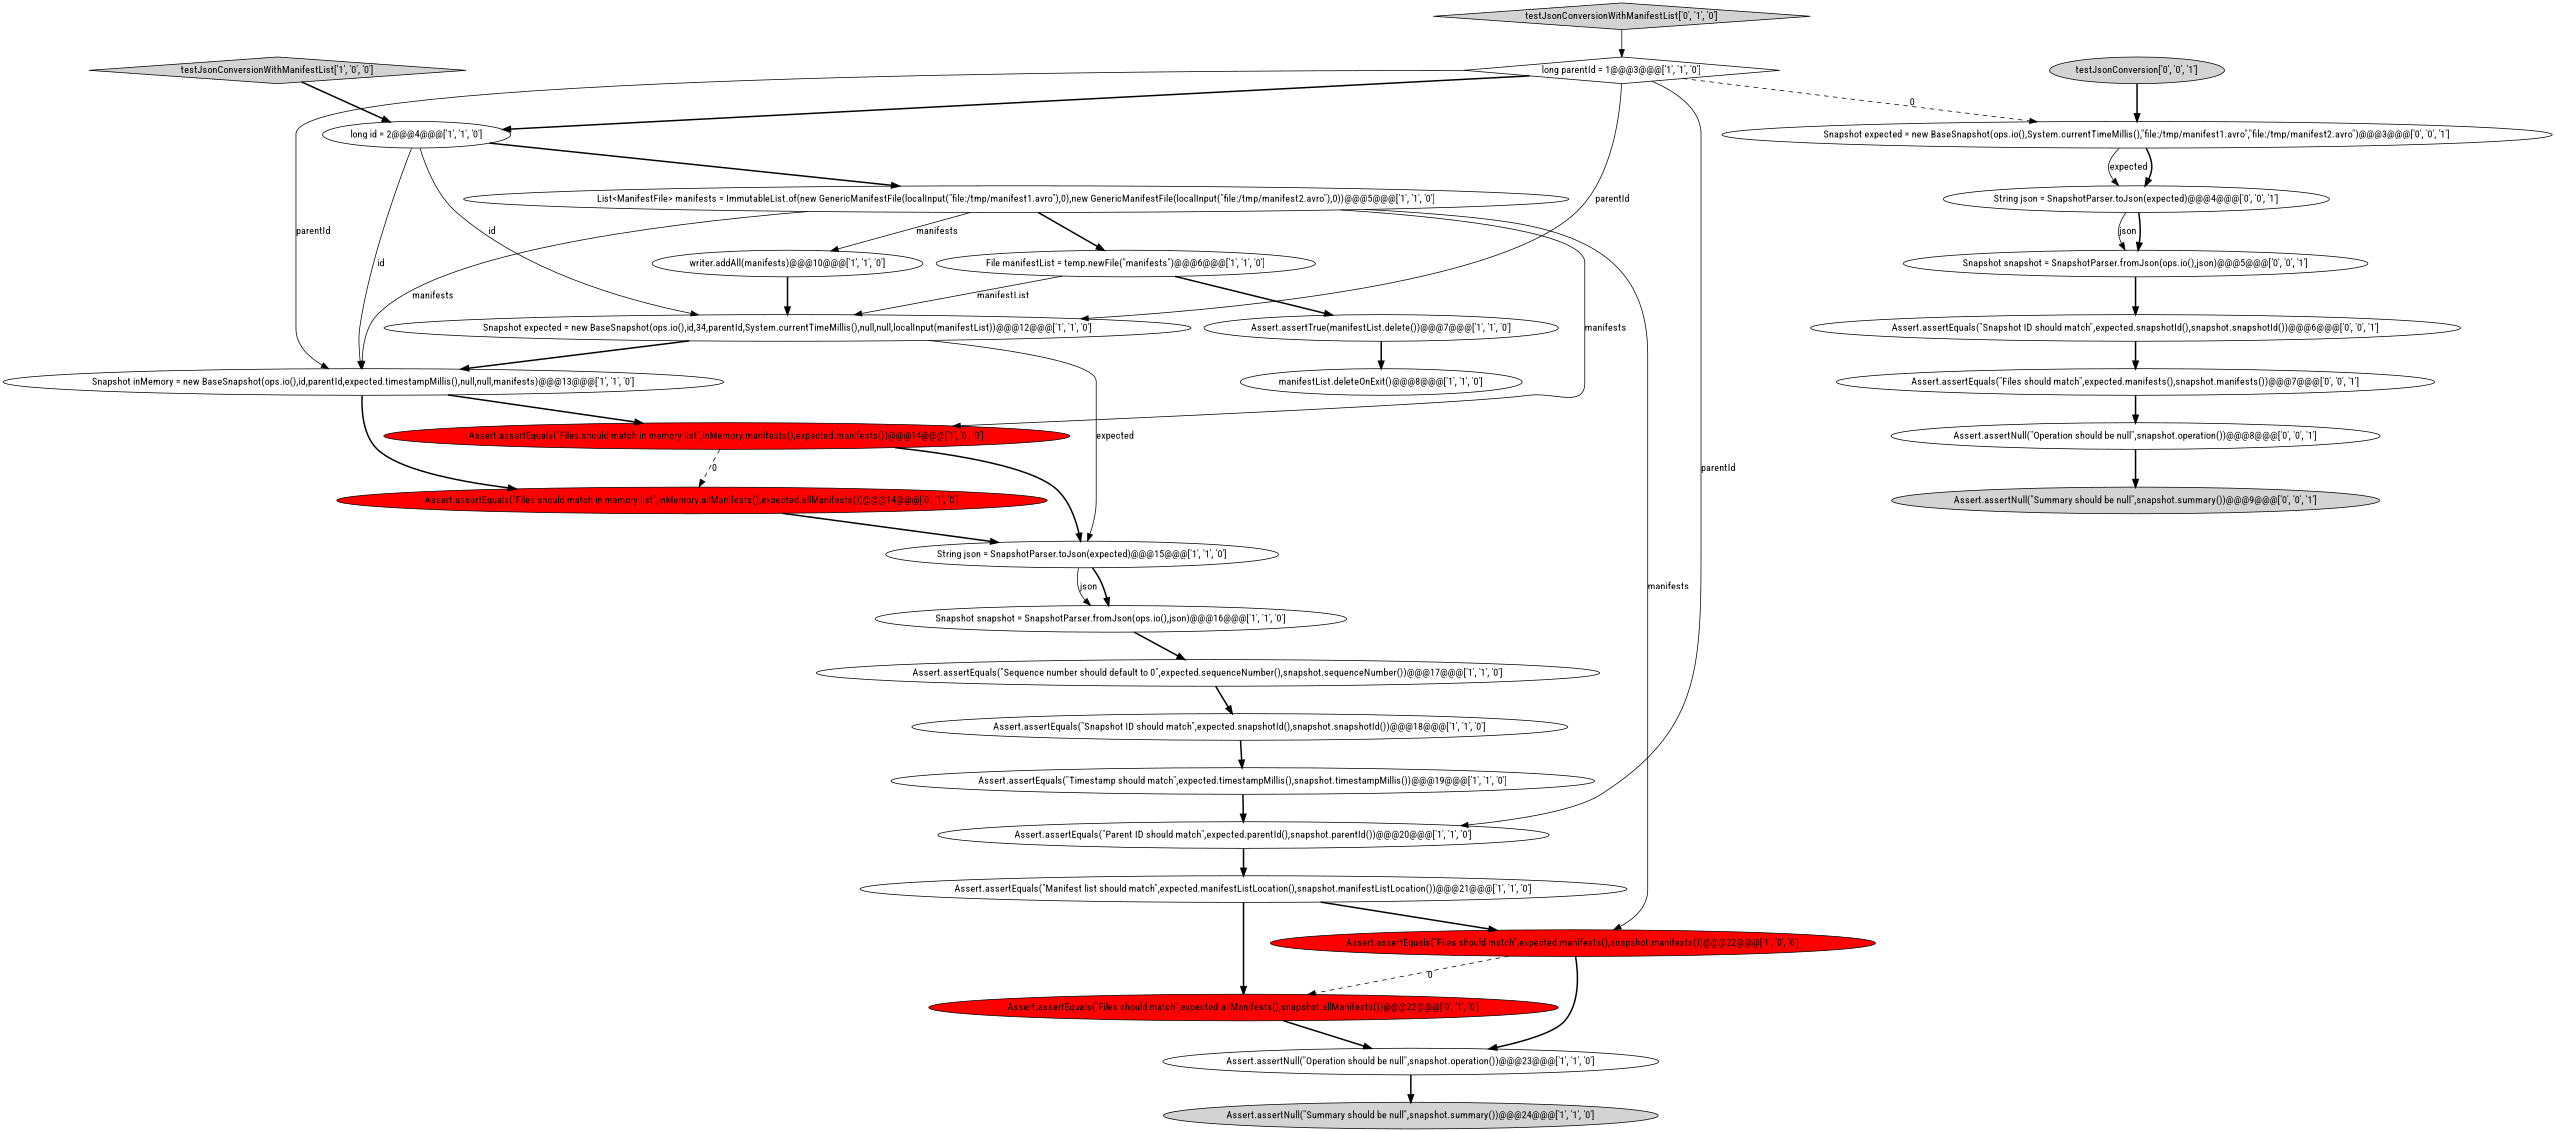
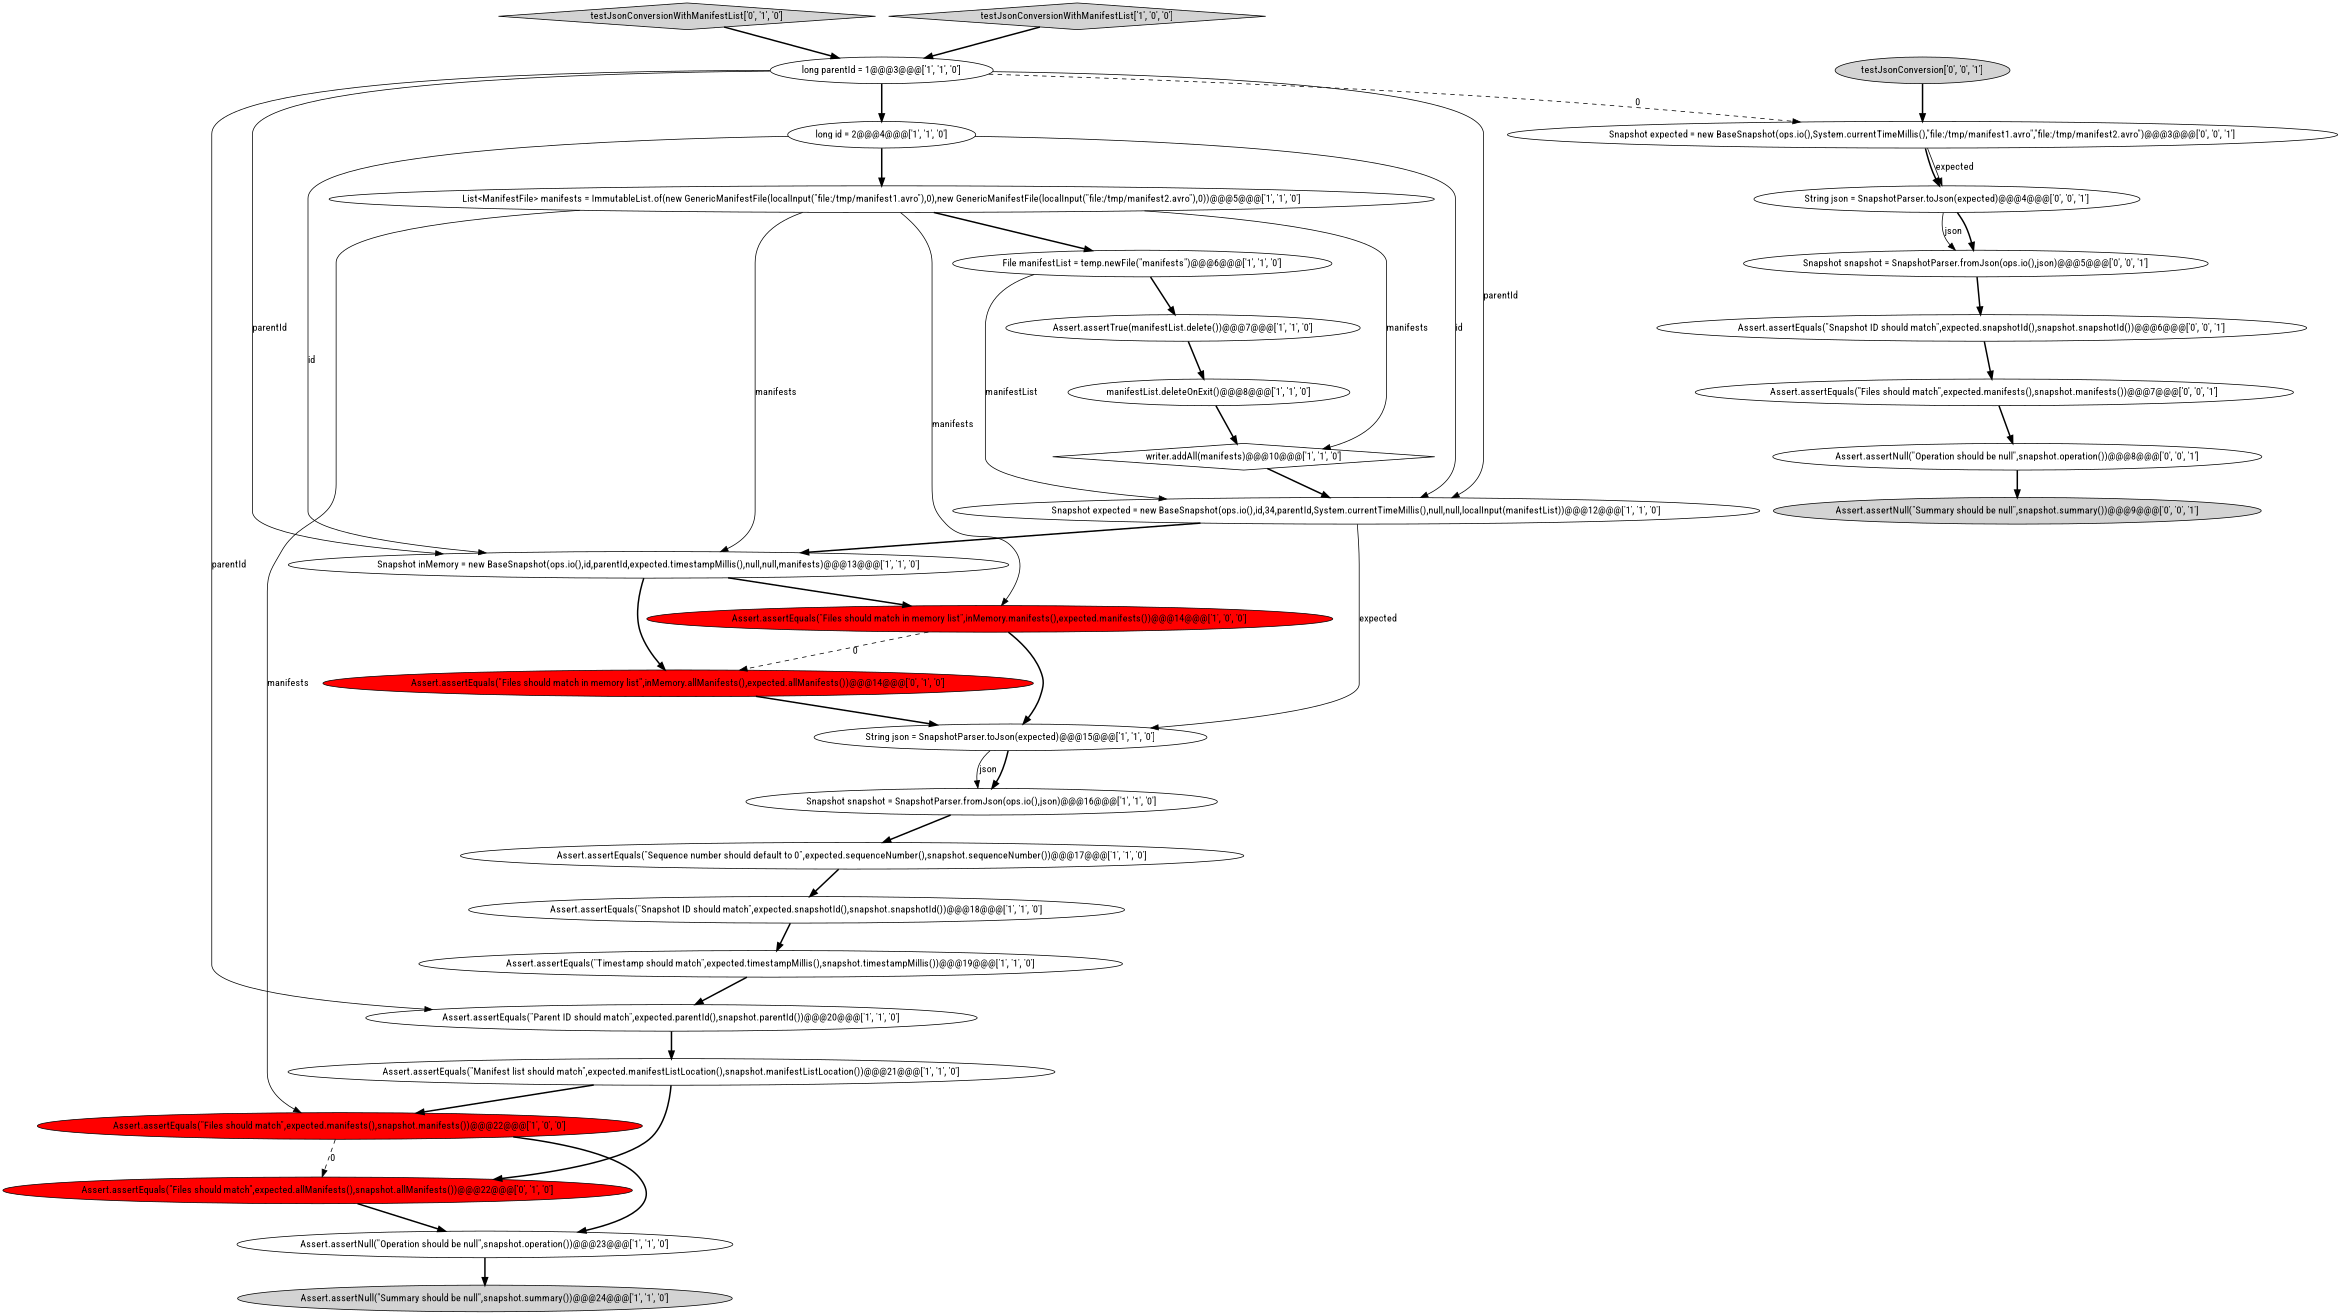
edge "testJsonConversionWithManifestList['0', '1', '0']" -> "long parentId = 1@@@3@@@['1', '1', '0']": style solid -> bold
node "long parentId = 1@@@3@@@['1', '1', '0']": shape diamond -> ellipse
edge "testJsonConversionWithManifestList['1', '0', '0']" -> "long id = 2@@@4@@@['1', '1', '0']": now "testJsonConversionWithManifestList['1', '0', '0']" -> "long parentId = 1@@@3@@@['1', '1', '0']"
node "writer.addAll(manifests)@@@10@@@['1', '1', '0']": shape ellipse -> diamond
edge "manifestList.deleteOnExit()@@@8@@@['1', '1', '0']" -> "writer.addAll(manifests)@@@10@@@['1', '1', '0']": added
